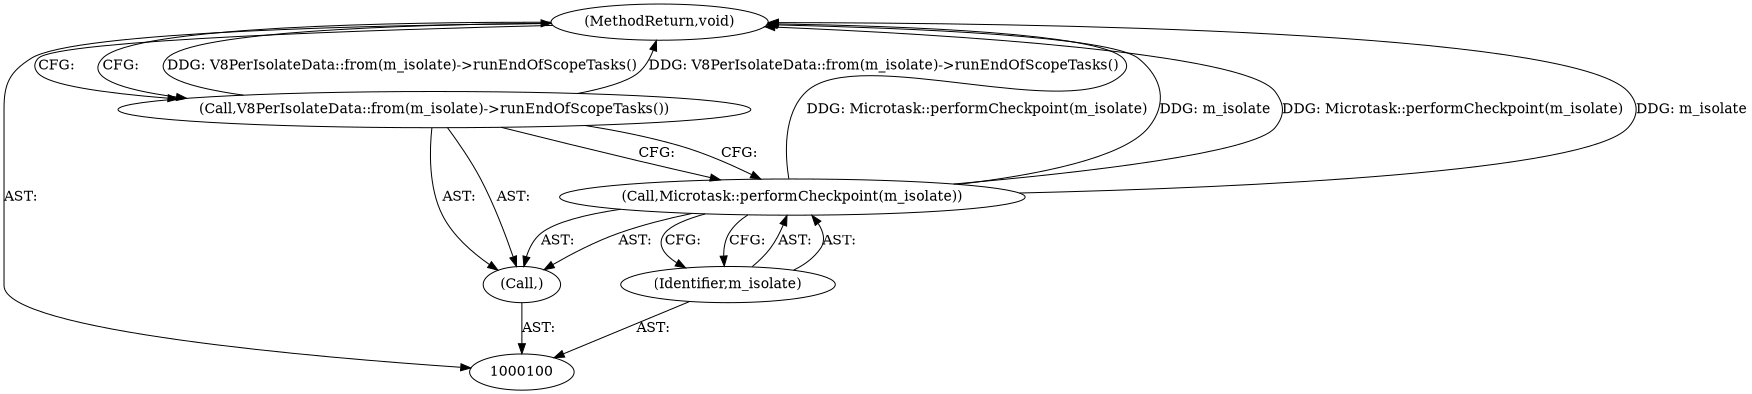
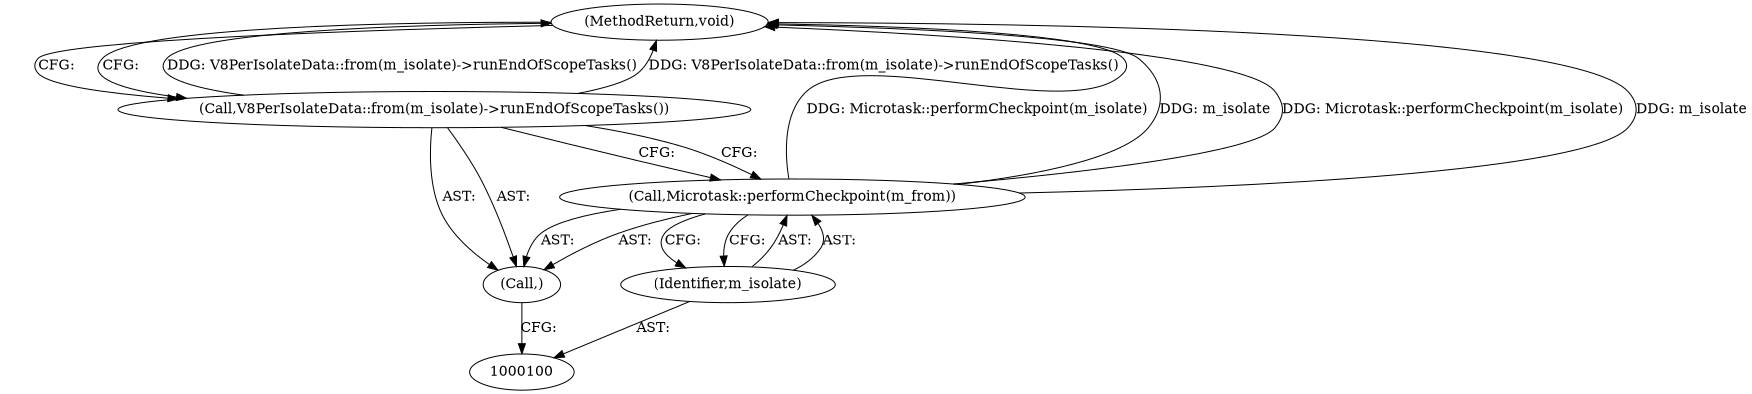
edge "(MethodReturn,void)" -> "1000100": removed, label "AST:"
node "(Call,Microtask::performCheckpoint(m_isolate))": label "(Call,Microtask::performCheckpoint(m_isolate))" -> "(Call,Microtask::performCheckpoint(m_from))"
edge "(Call,)" -> "1000100": label "AST: " -> "CFG: "
